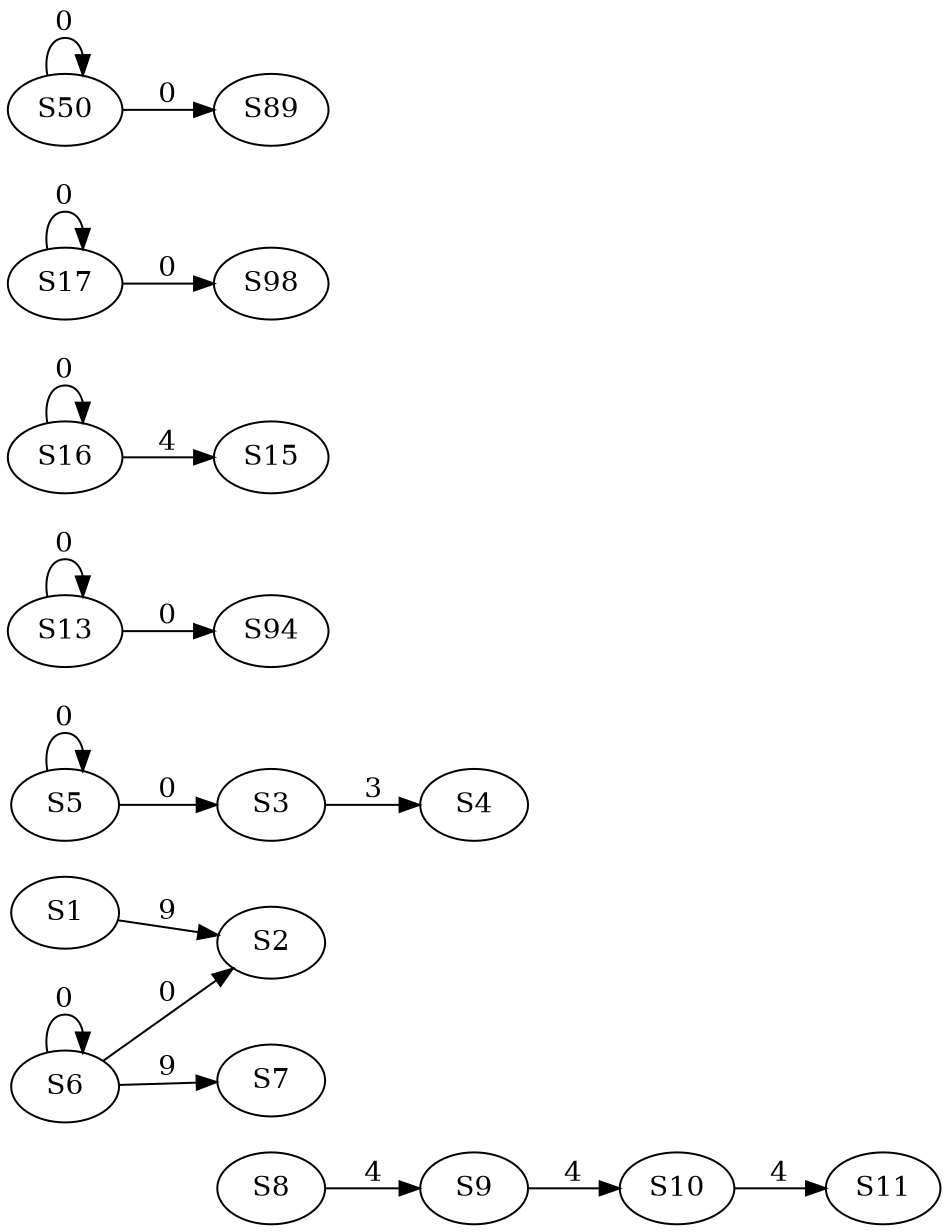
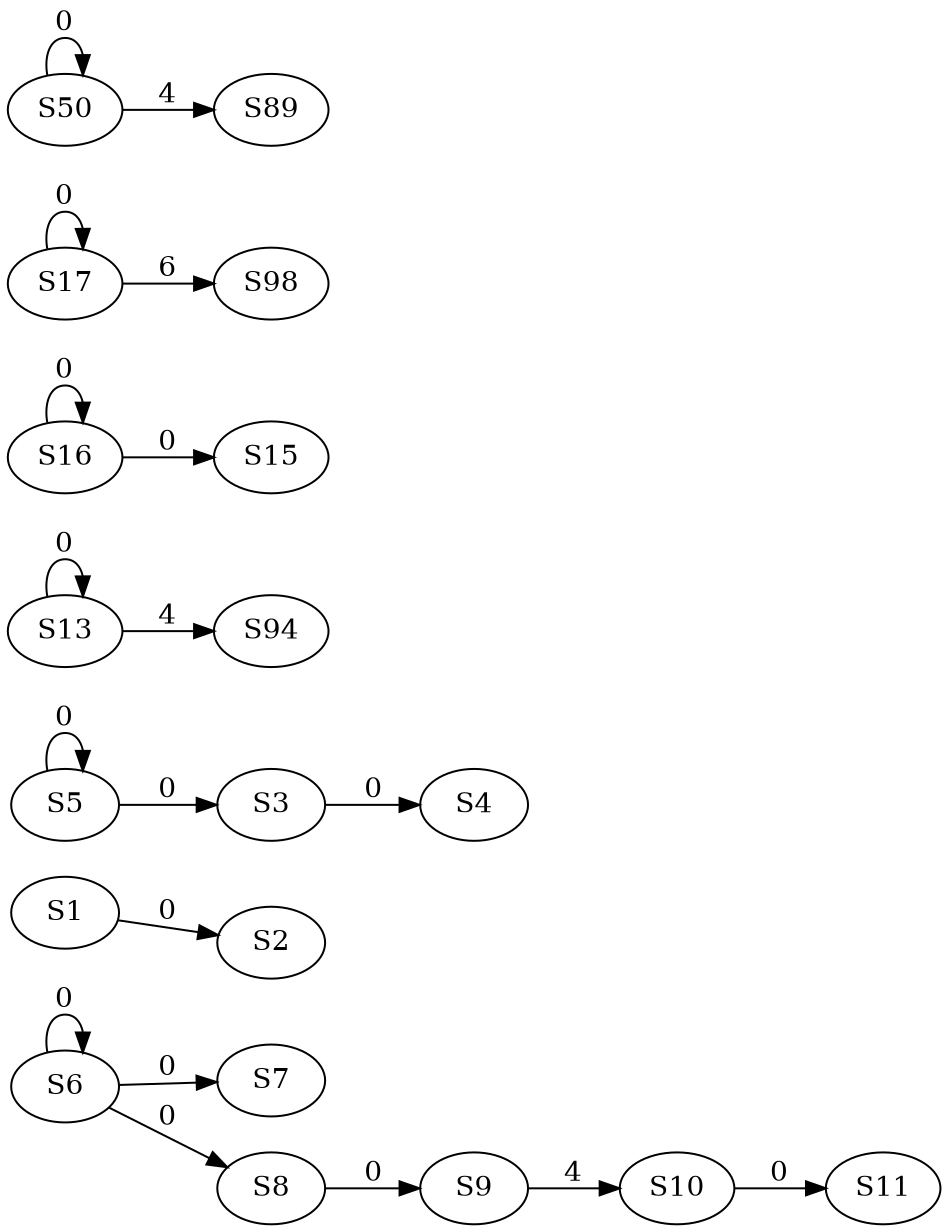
edge "S50" -> "S89": label "0" -> "4"
edge "S17" -> "S98": label "0" -> "6"
edge "S16" -> "S15": label "4" -> "0"
edge "S13" -> "S94": label "0" -> "4"
edge "S3" -> "S4": label "3" -> "0"
edge "S1" -> "S2": label "9" -> "0"
edge "S6" -> "S2": now "S6" -> "S8"
edge "S6" -> "S7": label "9" -> "0"
edge "S8" -> "S9": label "4" -> "0"
edge "S10" -> "S11": label "4" -> "0"
